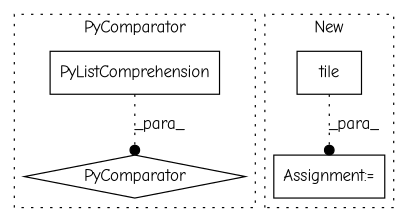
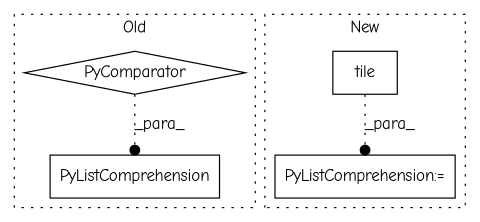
cluster "PyComparator": label "PyComparator" -> "Old"
edge "PyListComprehension" -> "PyComparator": reversed
node "Assignment:=": label "Assignment:=" -> "PyListComprehension:="
